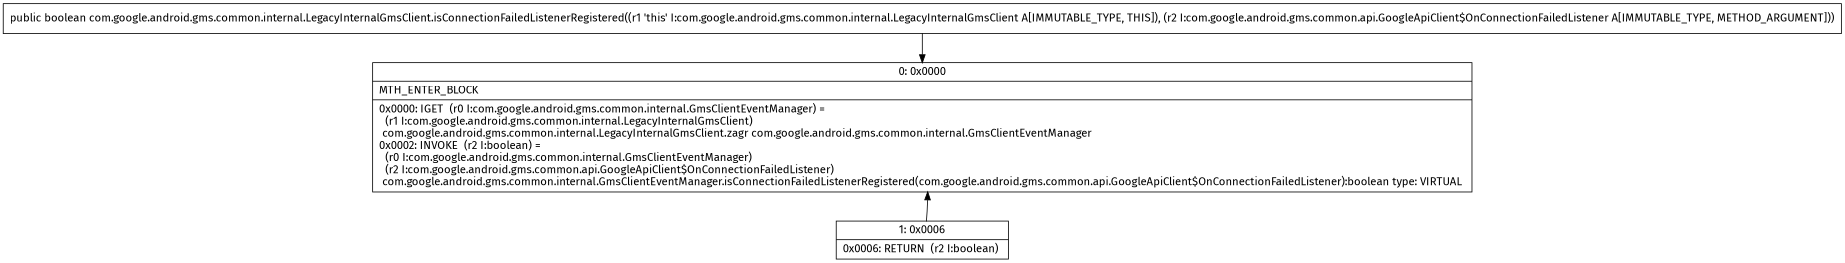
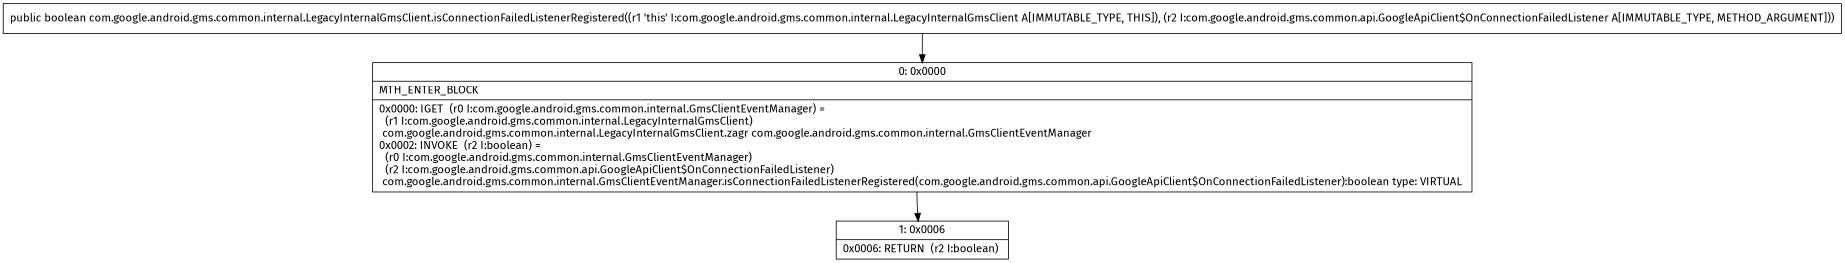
edge "1: 0x0006" -> "0: 0x0000": reversed
